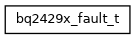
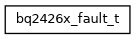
node "bq2429x_fault_t": label "bq2429x_fault_t" -> "bq2426x_fault_t"
